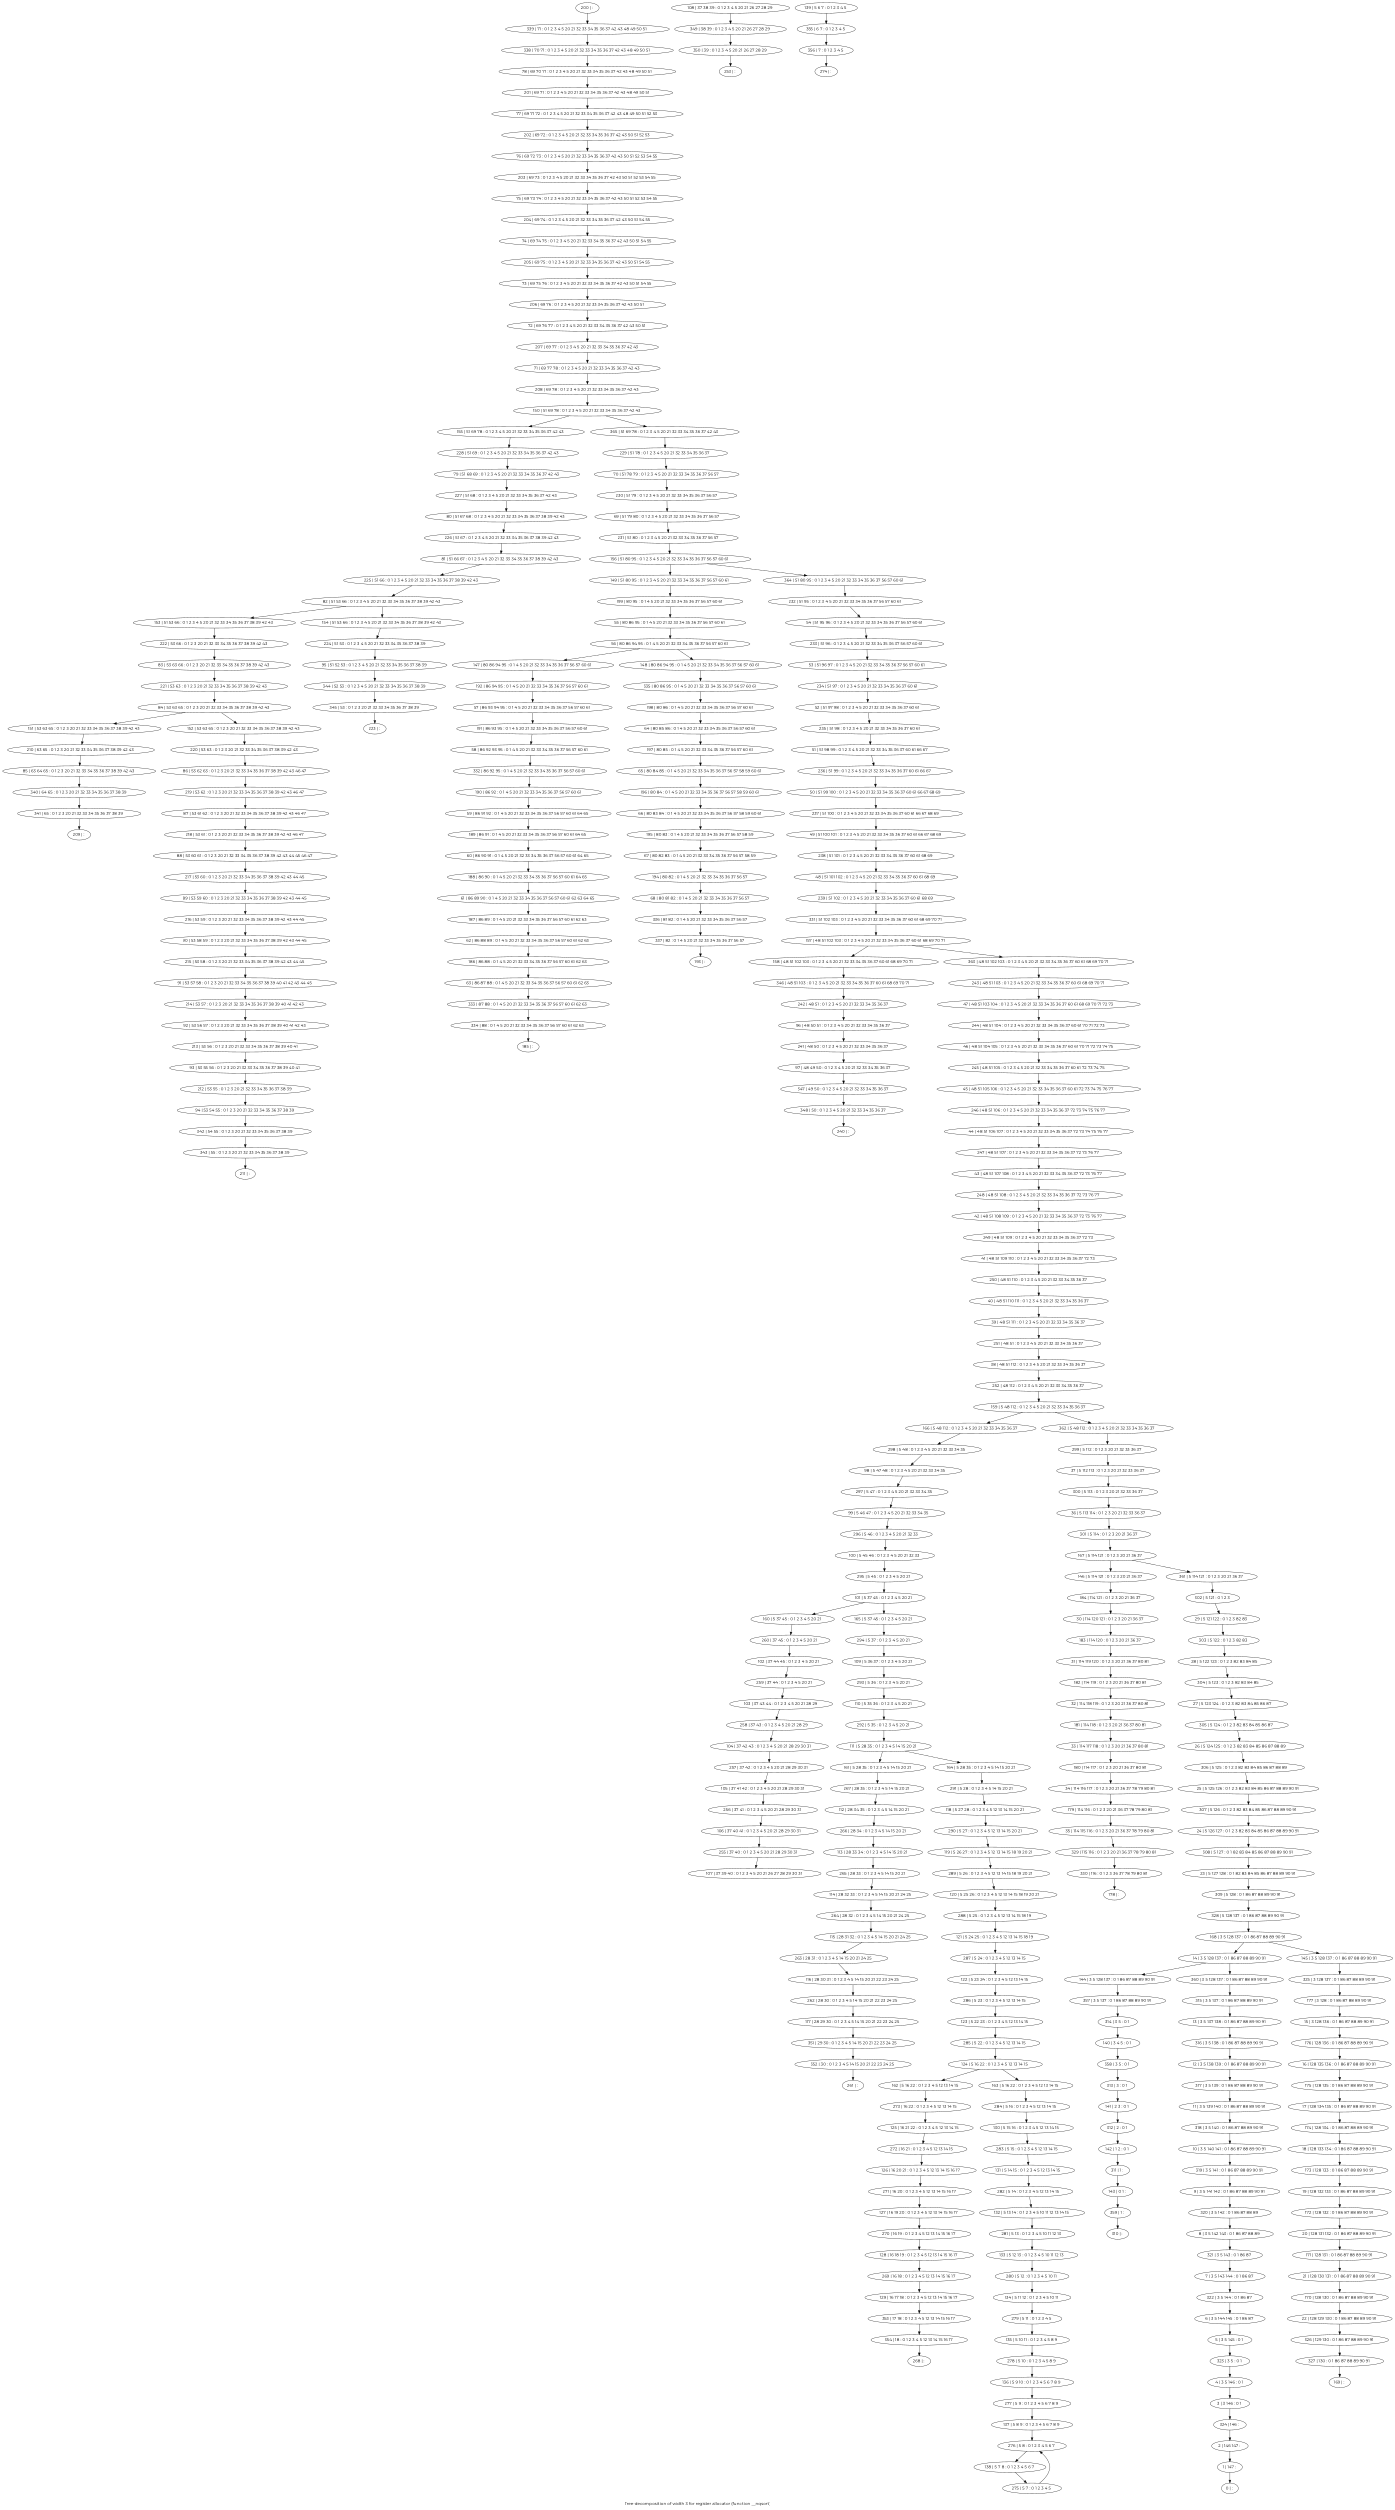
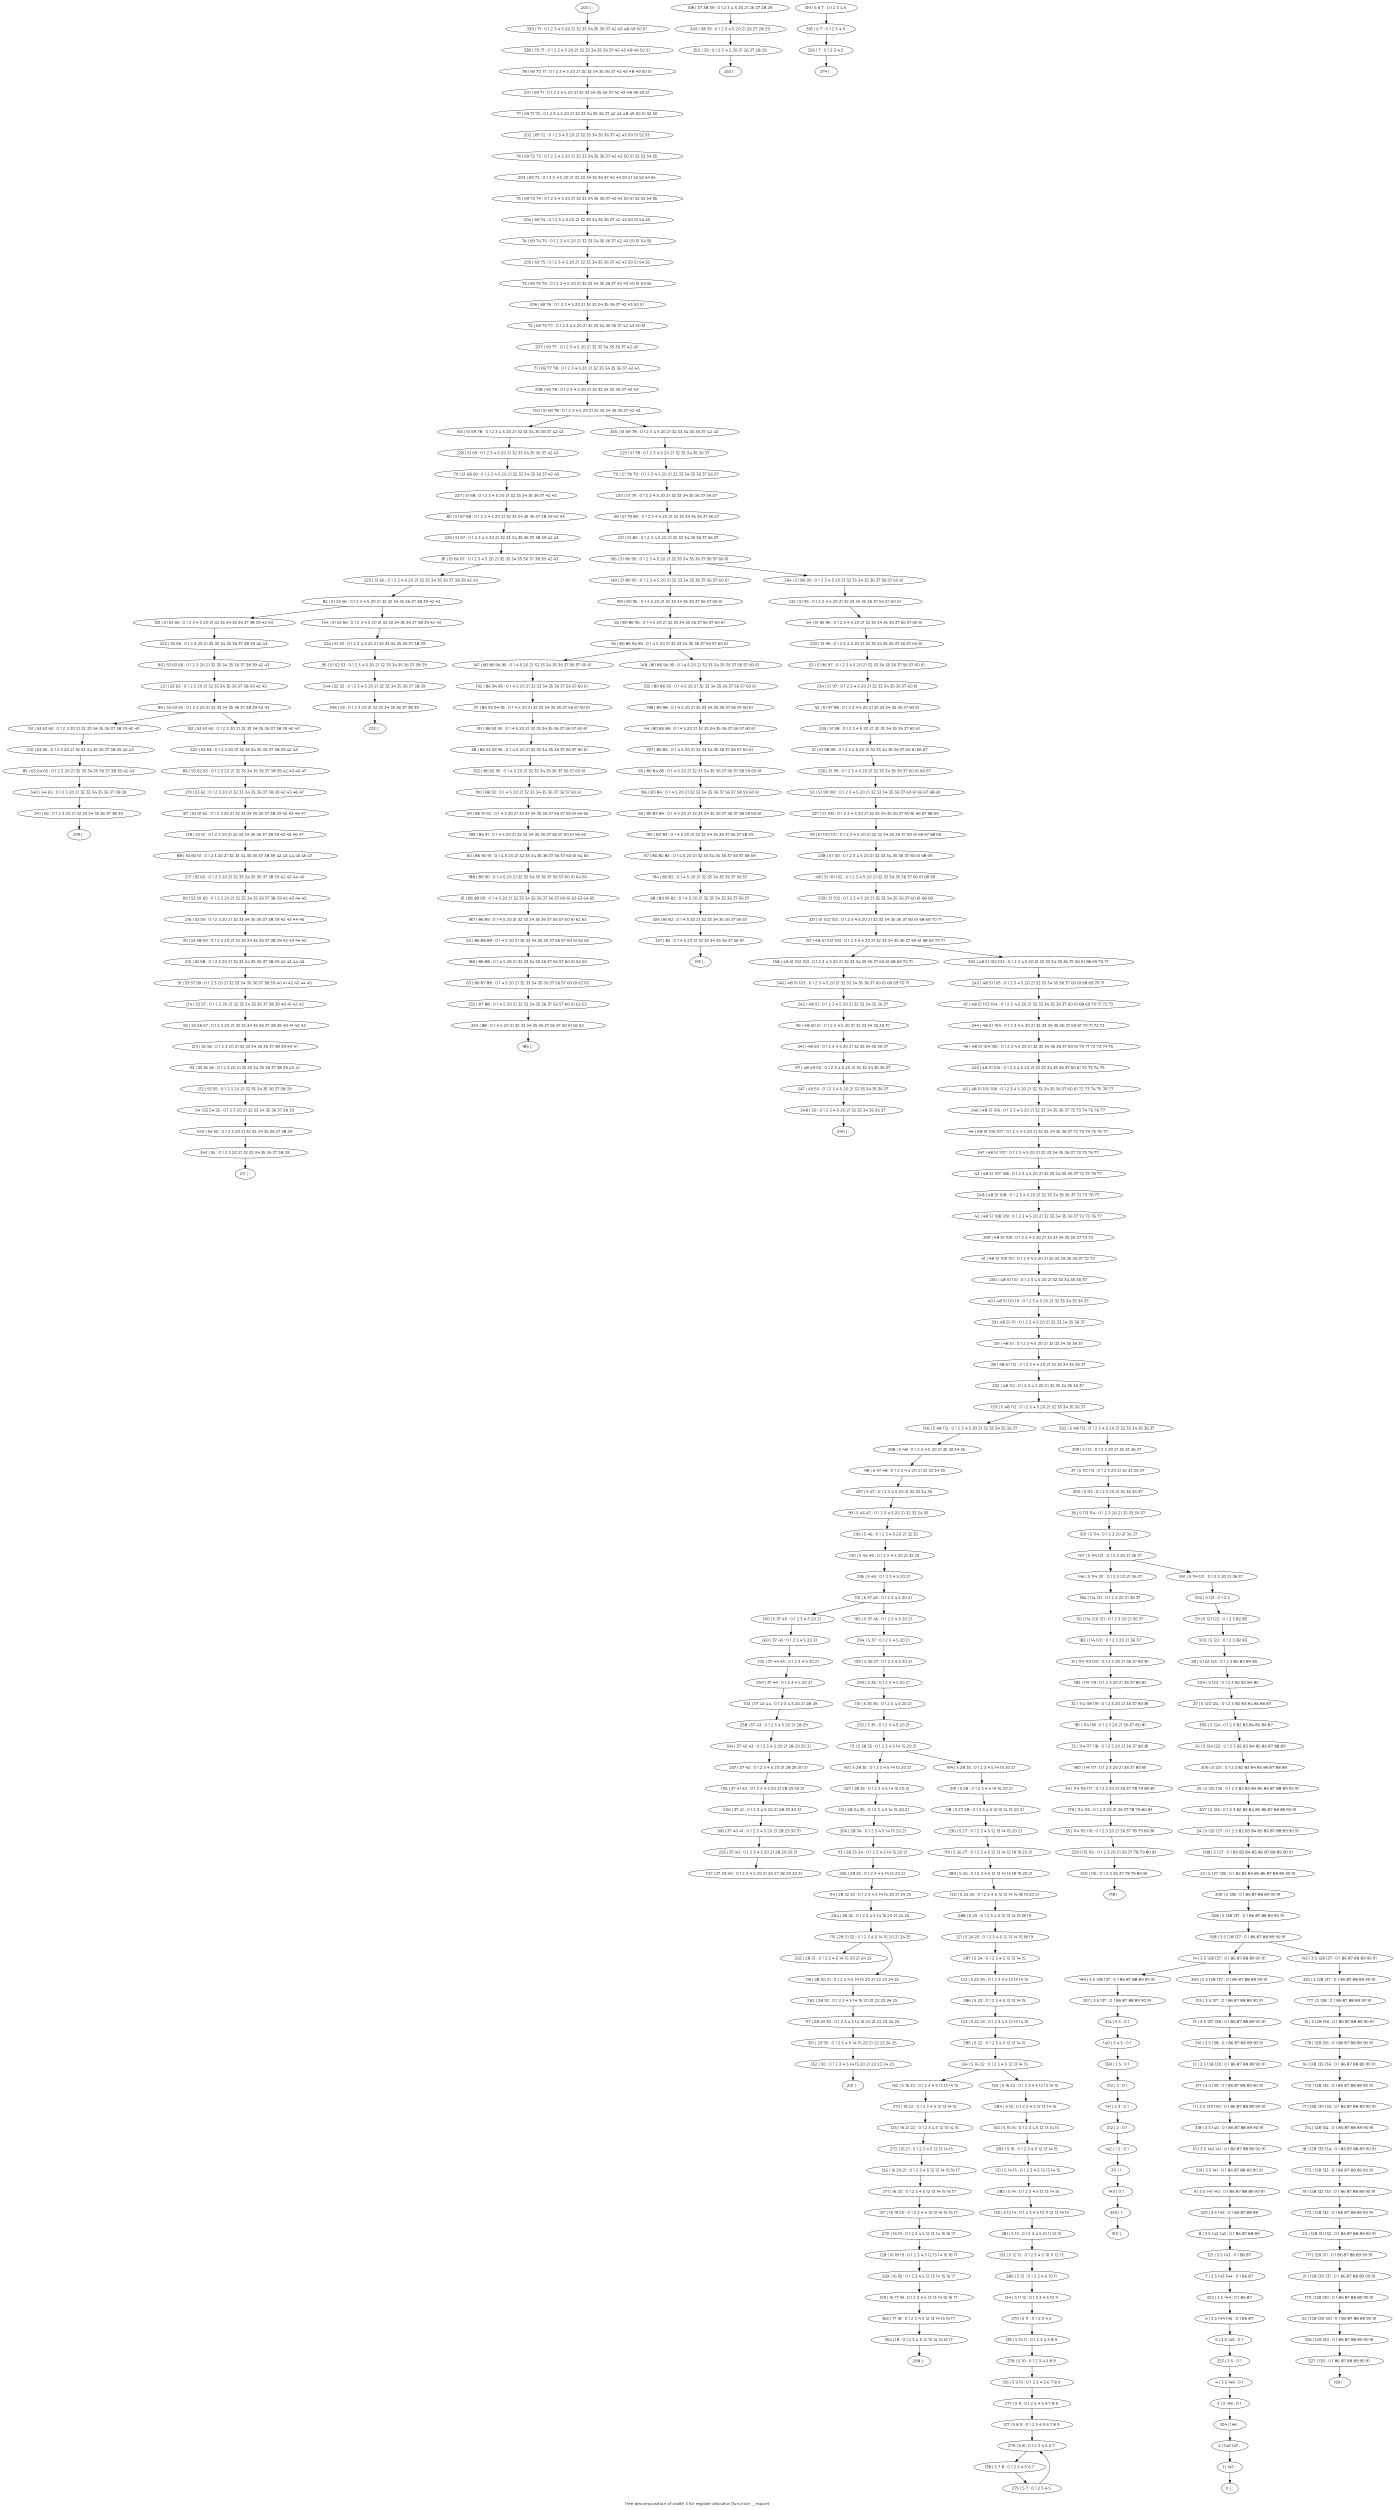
edge "263 | 28 31 : 0 1 2 3 4 5 14 15 20 21 24 25" -> "116 | 28 30 31 : 0 1 2 3 4 5 14 15 20 21 22 23 24 25": now "115 | 28 31 32 : 0 1 2 3 4 5 14 15 20 21 24 25" -> "116 | 28 30 31 : 0 1 2 3 4 5 14 15 20 21 22 23 24 25"
